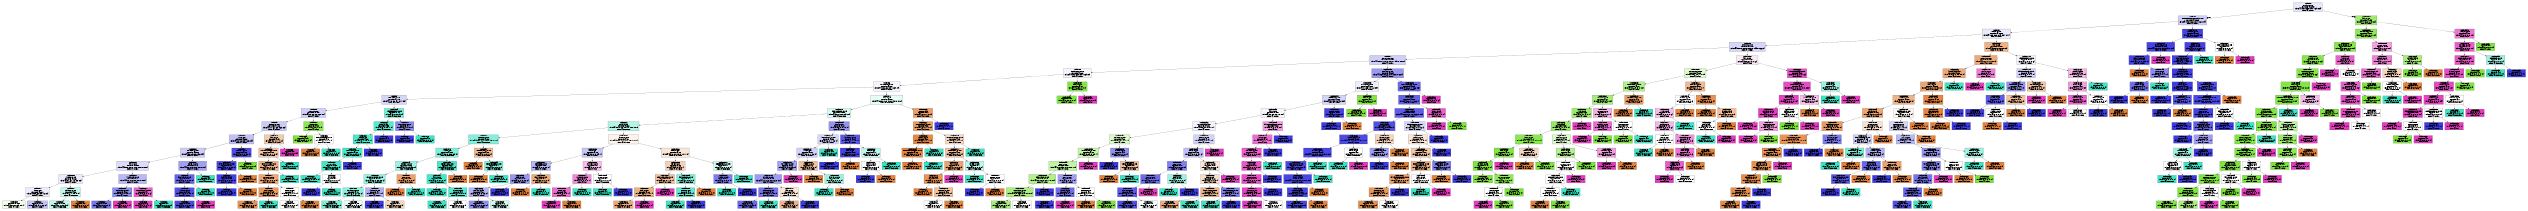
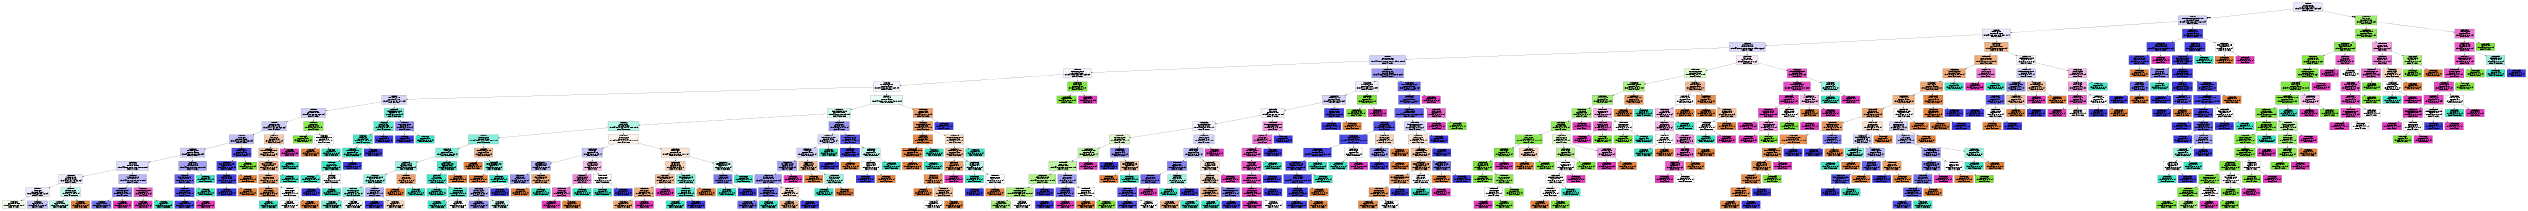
node "node #500": text "cardamom = 5" -> "samples = 5"
node "node #46": removed
